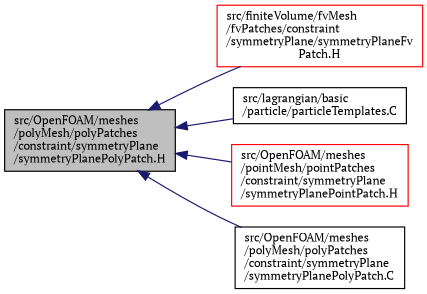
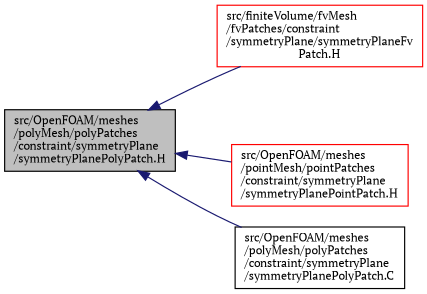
node "src/lagrangian/basic /particle/particleTemplates.C": removed
